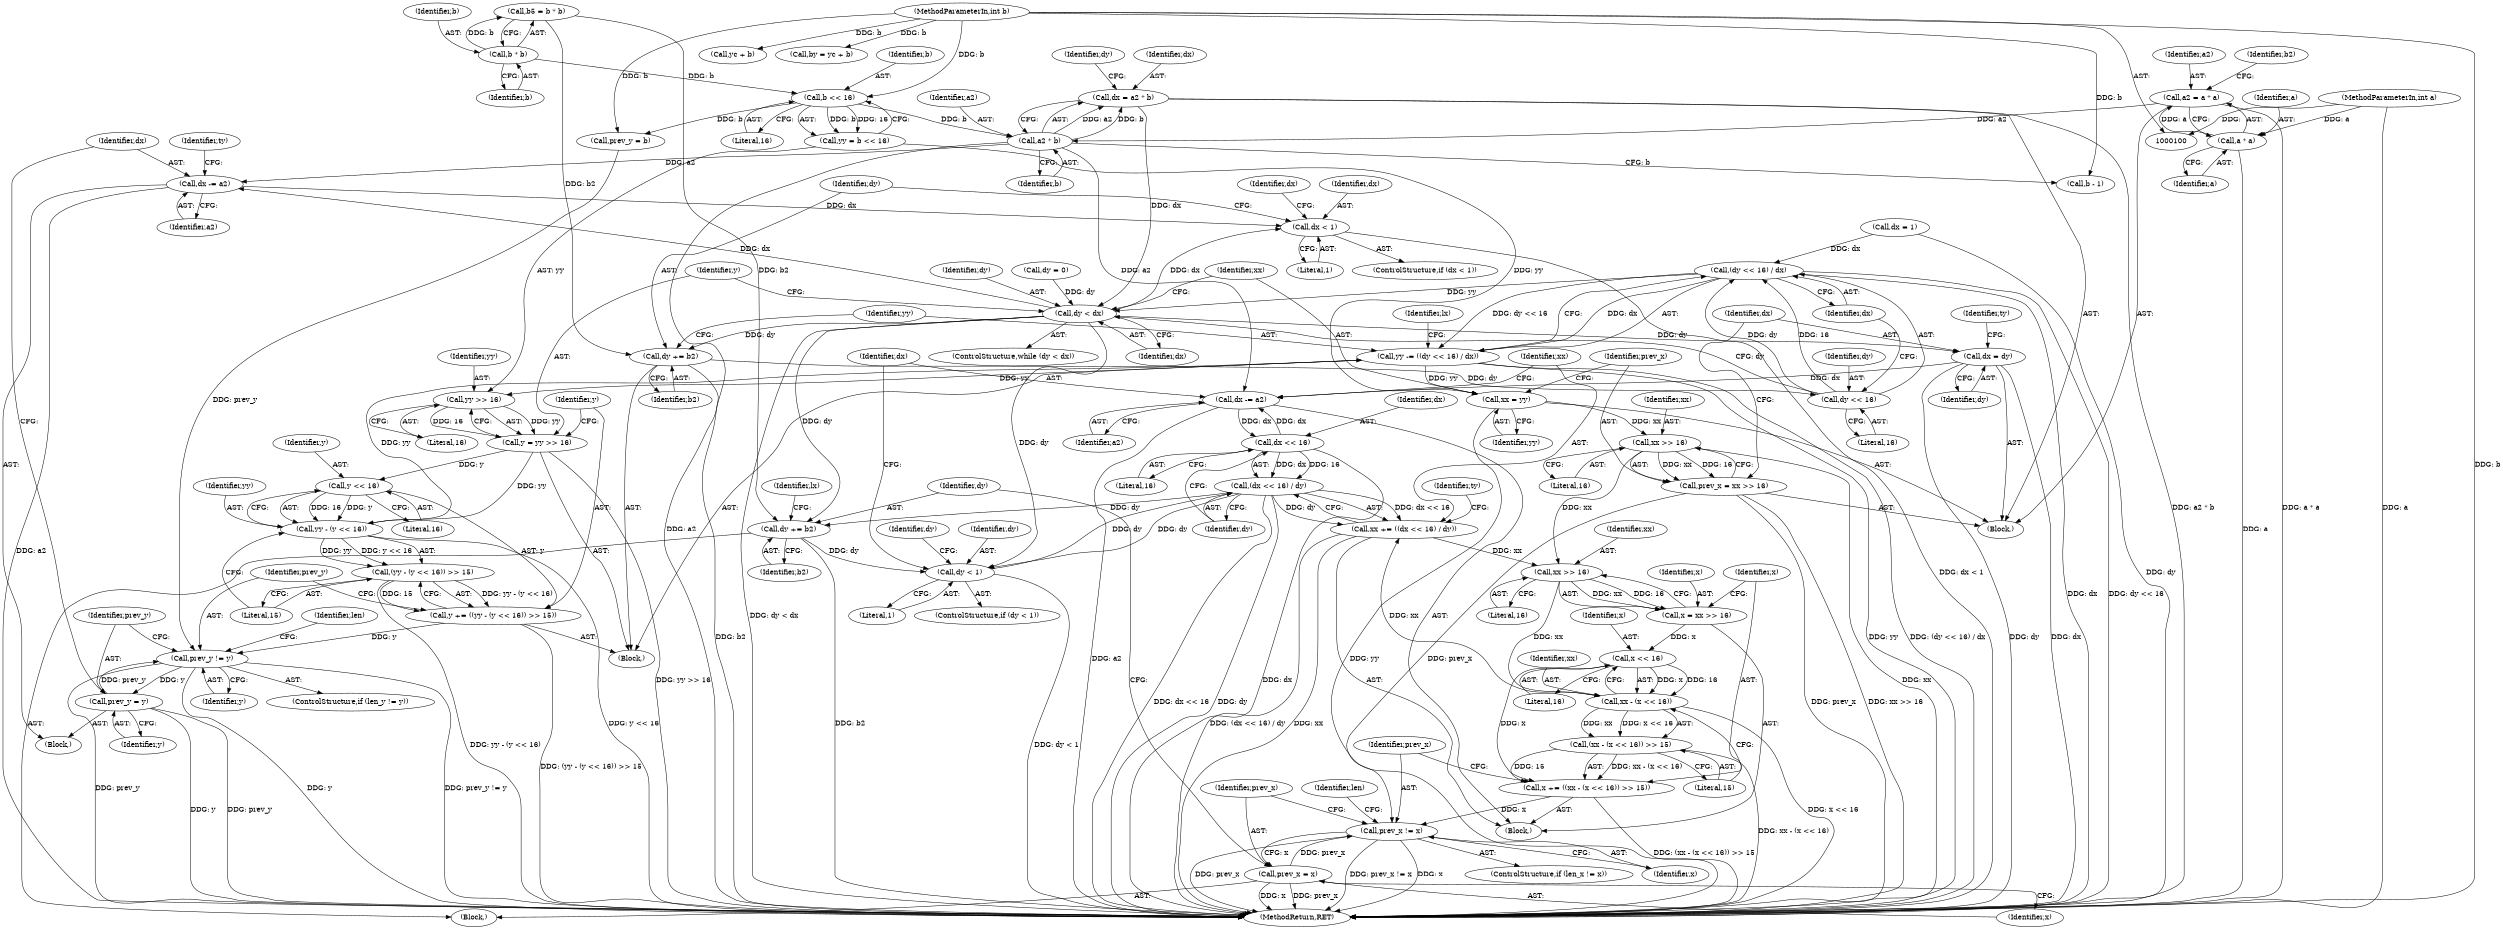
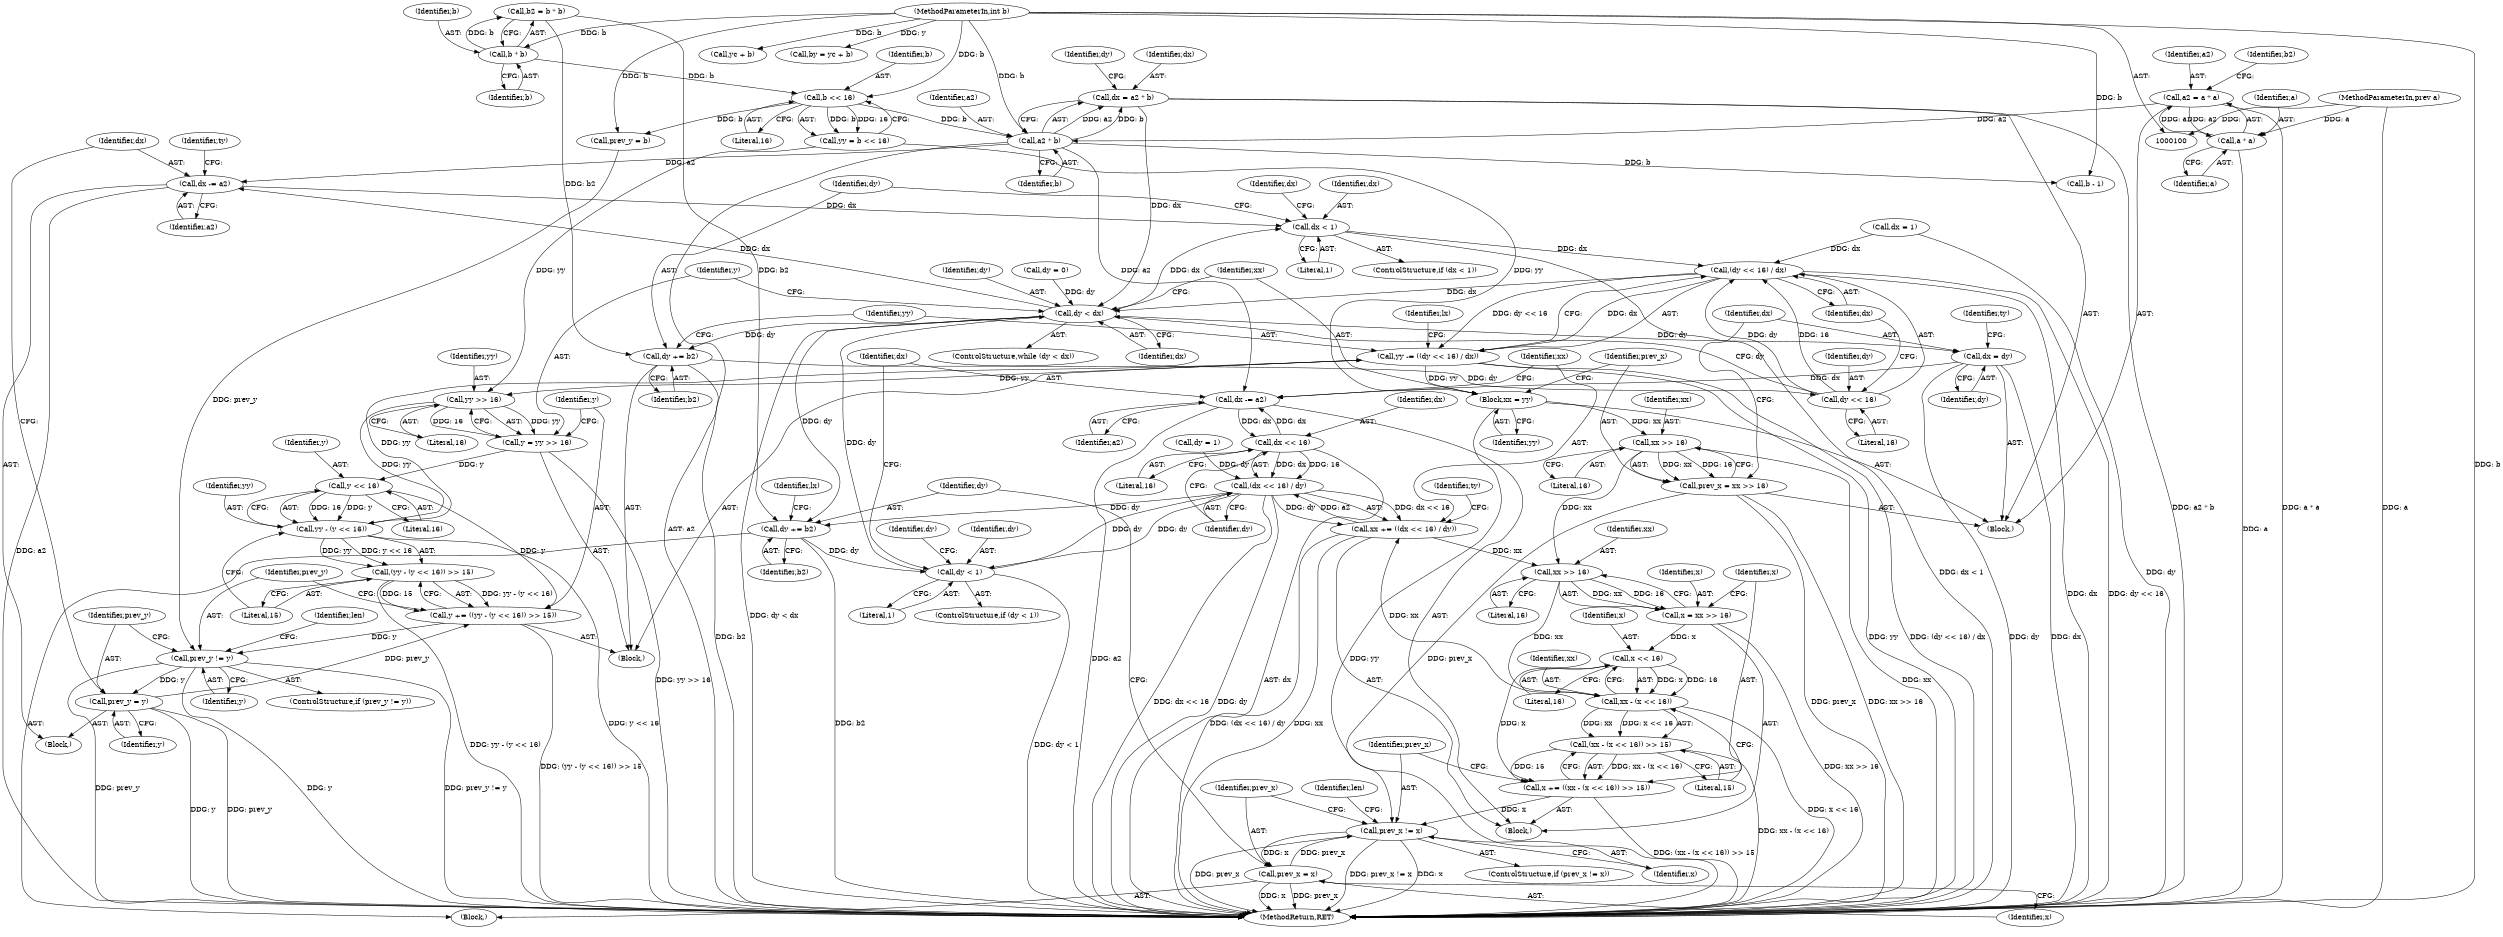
node "(Call,b5 = b * b)": label "(Call,b5 = b * b)" -> "(Call,b2 = b * b)"
edge "(MethodParameterIn,int b)" -> "(Call,b * b)": added, label "DDG: b"
edge "(MethodParameterIn,int b)" -> "(Call,by = yc + b)": label "DDG: b" -> "DDG: y"
edge "(MethodParameterIn,int b)" -> "(Call,a2 * b)": added, label "DDG: b"
node "(MethodParameterIn,int a)": label "(MethodParameterIn,int a)" -> "(MethodParameterIn,prev a)"
edge "(Call,a2 = a * a)" -> "(Call,a * a)": label "CFG: " -> "DDG: a2"
edge "(Call,a2 * b)" -> "(Call,b - 1)": label "CFG: b" -> "DDG: b"
edge "(Call,dx < 1)" -> "(Call,(dy << 16) / dx)": added, label "DDG: dx"
edge "(Call,yy = b << 16)" -> "(Call,yy >> 16)": label "AST: yy" -> "DDG: yy"
edge "(Call,(dy << 16) / dx)" -> "(Call,dy < dx)": label "DDG: yy" -> "DDG: dx"
node "(Call,xx = yy)": label "(Call,xx = yy)" -> "(Block,xx = yy)"
edge "(Call,dy < dx)" -> "(Call,dy < 1)": reversed
node "(Call,dy = 1)": added
edge "(Call,xx += ((dx << 16) / dy))" -> "(Call,(dx << 16) / dy)": label "CFG: " -> "DDG: a2"
edge "(Call,y = yy >> 16)" -> "(Call,yy - (y << 16))": now "(Call,yy >> 16)" -> "(Call,yy - (y << 16))"
edge "(Call,a2 * b)" -> "(MethodReturn,RET)": label "DDG: a2" -> "AST: a2"
edge "(Call,y << 16)" -> "(Call,y += ((yy - (y << 16)) >> 15))": label "AST: y" -> "DDG: y"
edge "(Call,prev_y = y)" -> "(Call,prev_y != y)": now "(Call,prev_y = y)" -> "(Call,y += ((yy - (y << 16)) >> 15))"
edge "(Call,dx << 16)" -> "(MethodReturn,RET)": label "DDG: dx" -> "AST: dx"
node "(ControlStructure,if (len_y != y))": label "(ControlStructure,if (len_y != y))" -> "(ControlStructure,if (prev_y != y))"
edge "(Call,x += ((xx - (x << 16)) >> 15))" -> "(Call,(xx - (x << 16)) >> 15)": added, label "CFG:"
edge "(Call,prev_x != x)" -> "(Call,prev_x = x)": label "CFG: x" -> "DDG: x"
node "(ControlStructure,if (len_x != x))": label "(ControlStructure,if (len_x != x))" -> "(ControlStructure,if (prev_x != x))"
edge "(Call,x = xx >> 16)" -> "(MethodReturn,RET)": added, label "DDG: xx >> 16"
